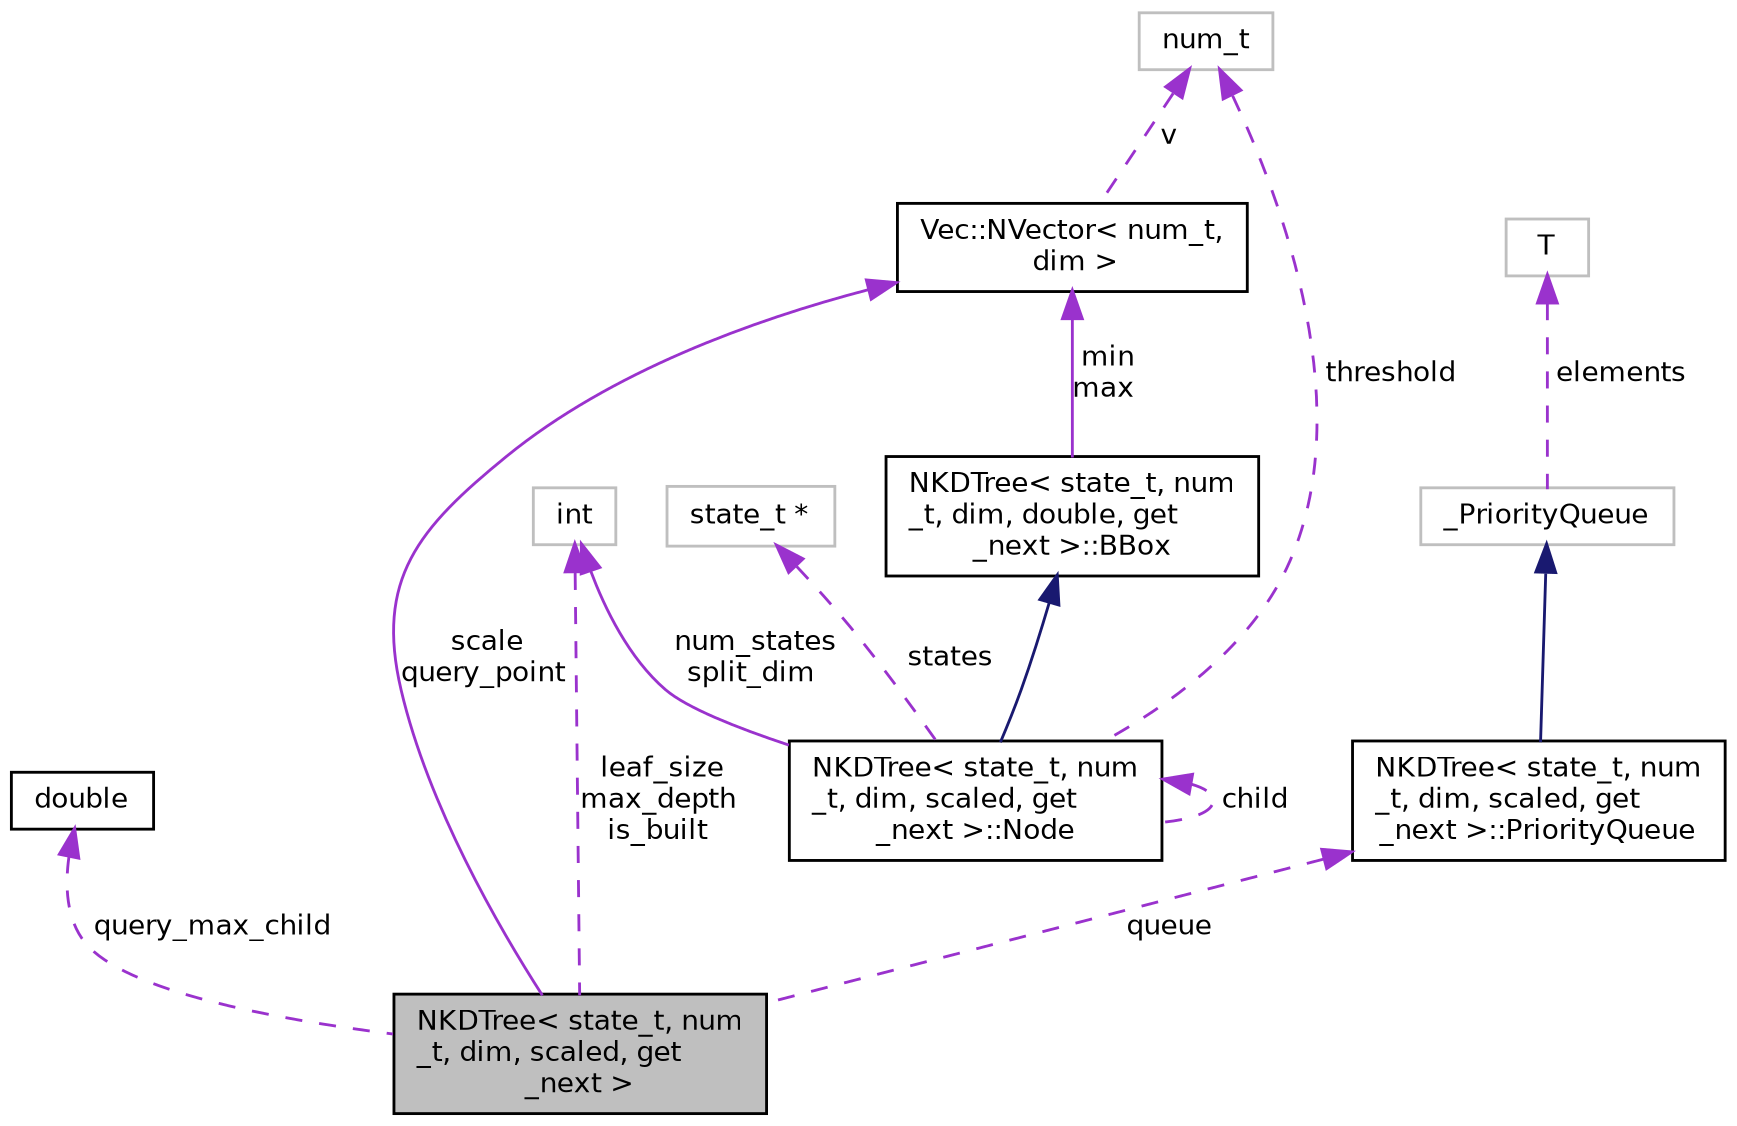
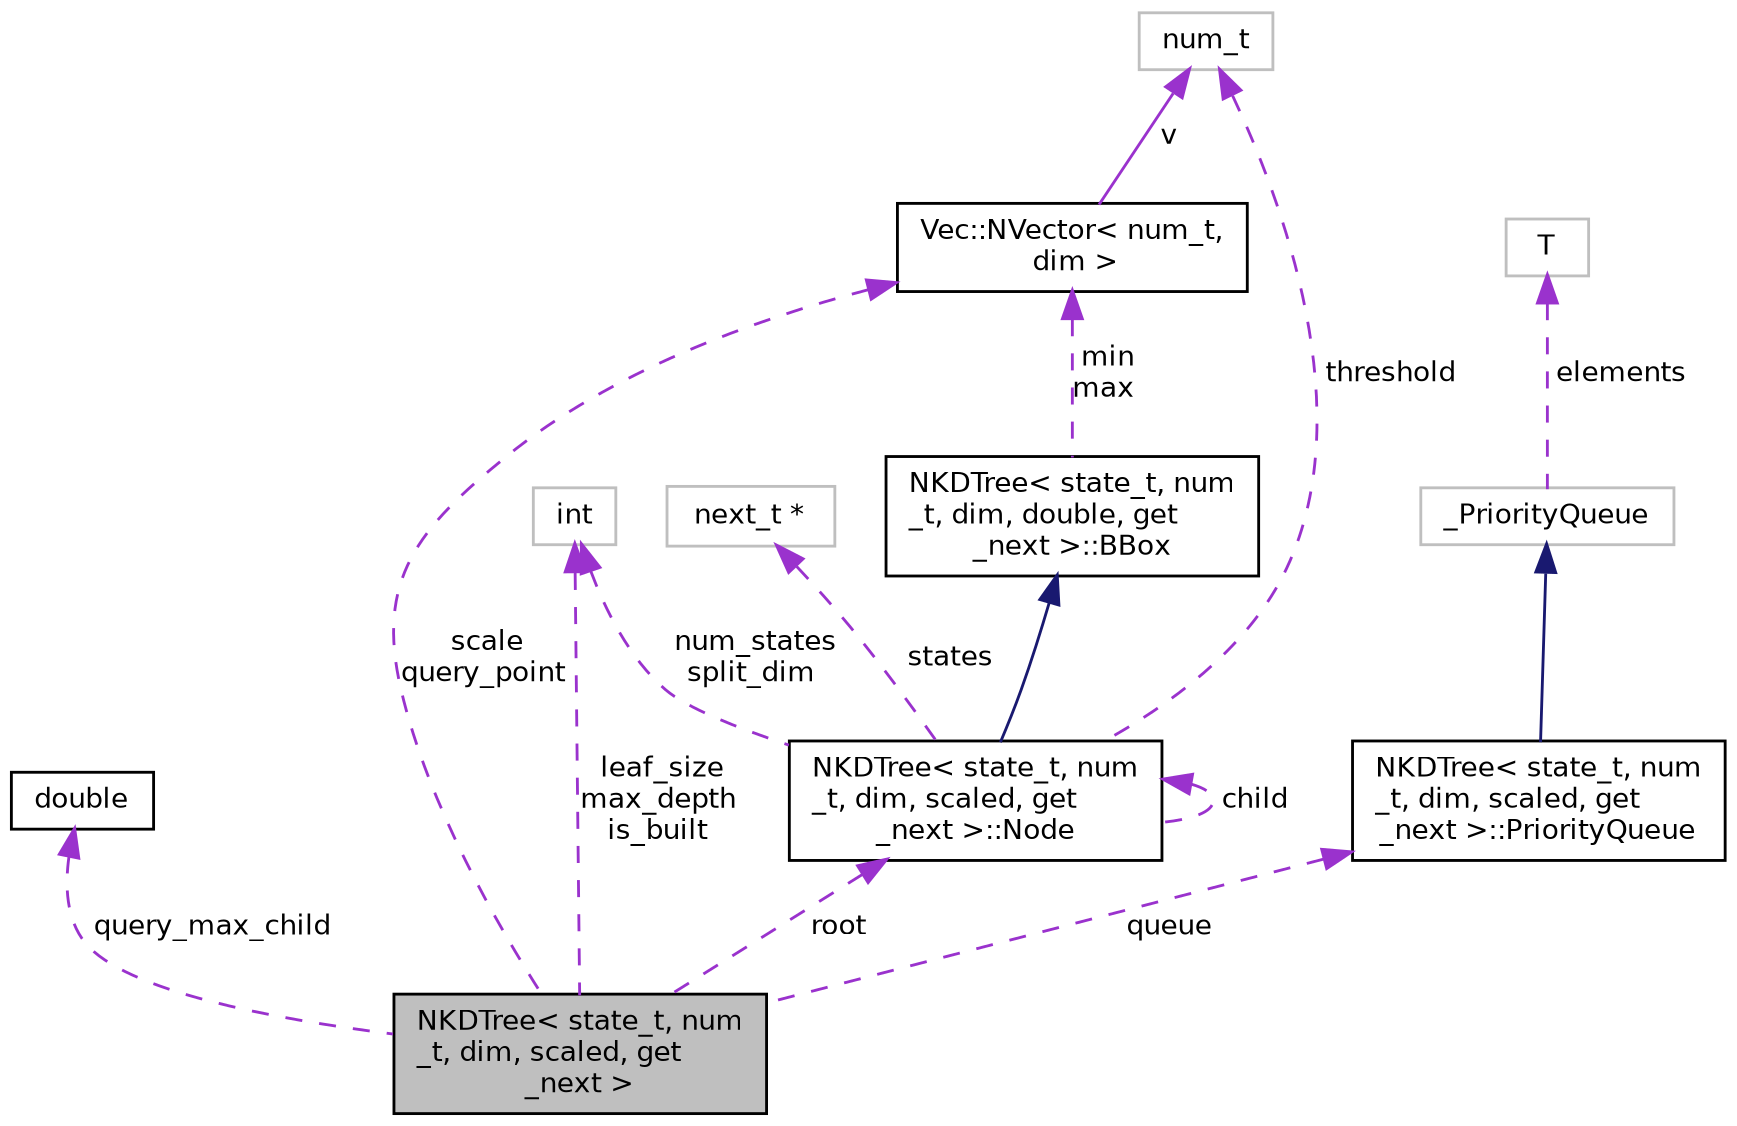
edge "Vec::NVector< num_t, dim >" -> "num_t": style dashed -> solid
edge "NKDTree< state_t, num _t, dim, double, get _next >::BBox" -> "Vec::NVector< num_t, dim >": style solid -> dashed
node "state_t *": label "state_t *" -> "next_t *"
edge "NKDTree< state_t, num _t, dim, scaled, get _next >" -> "Vec::NVector< num_t, dim >": style solid -> dashed
edge "NKDTree< state_t, num _t, dim, scaled, get _next >::Node" -> "int": style solid -> dashed
edge "NKDTree< state_t, num _t, dim, scaled, get _next >" -> "NKDTree< state_t, num _t, dim, scaled, get _next >::Node": added, label "root"
